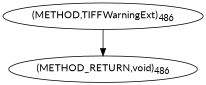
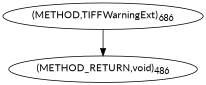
node "(METHOD,TIFFWarningExt)": text "486" -> "686"
